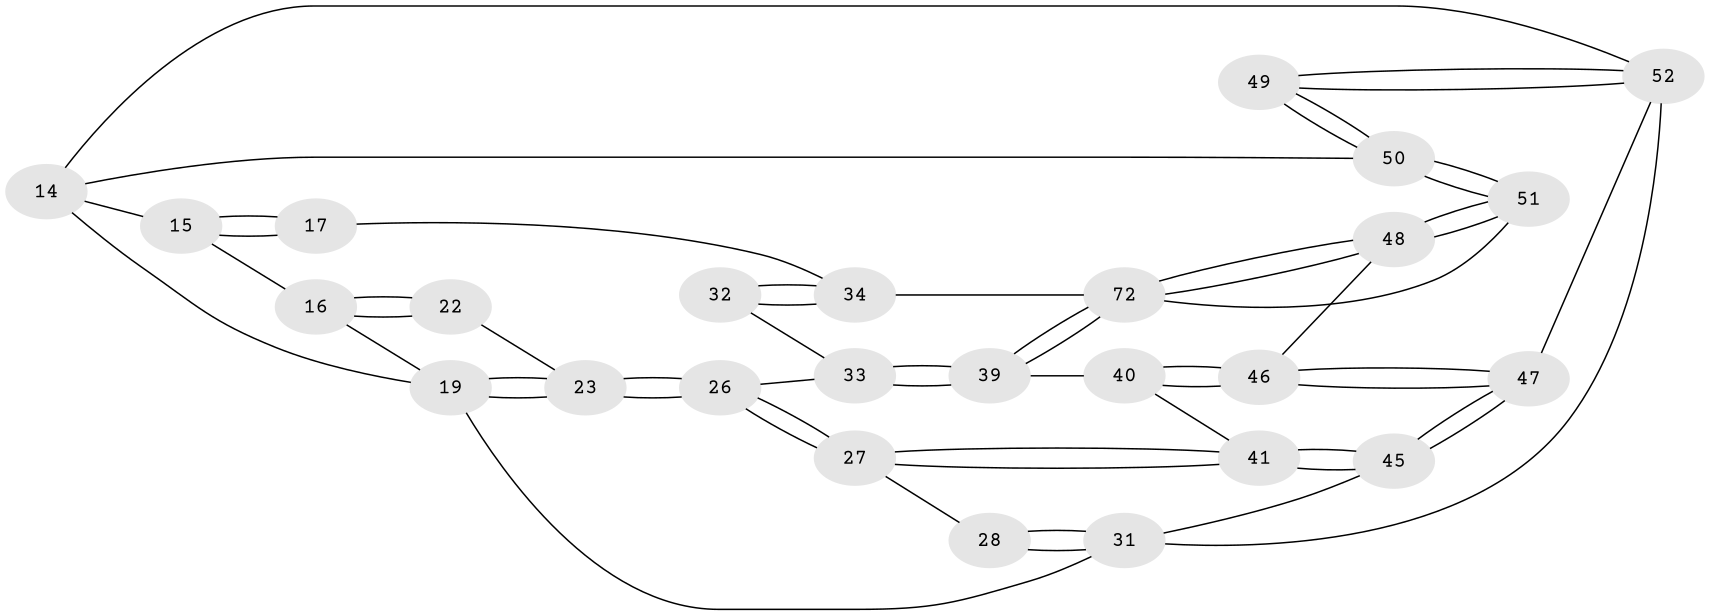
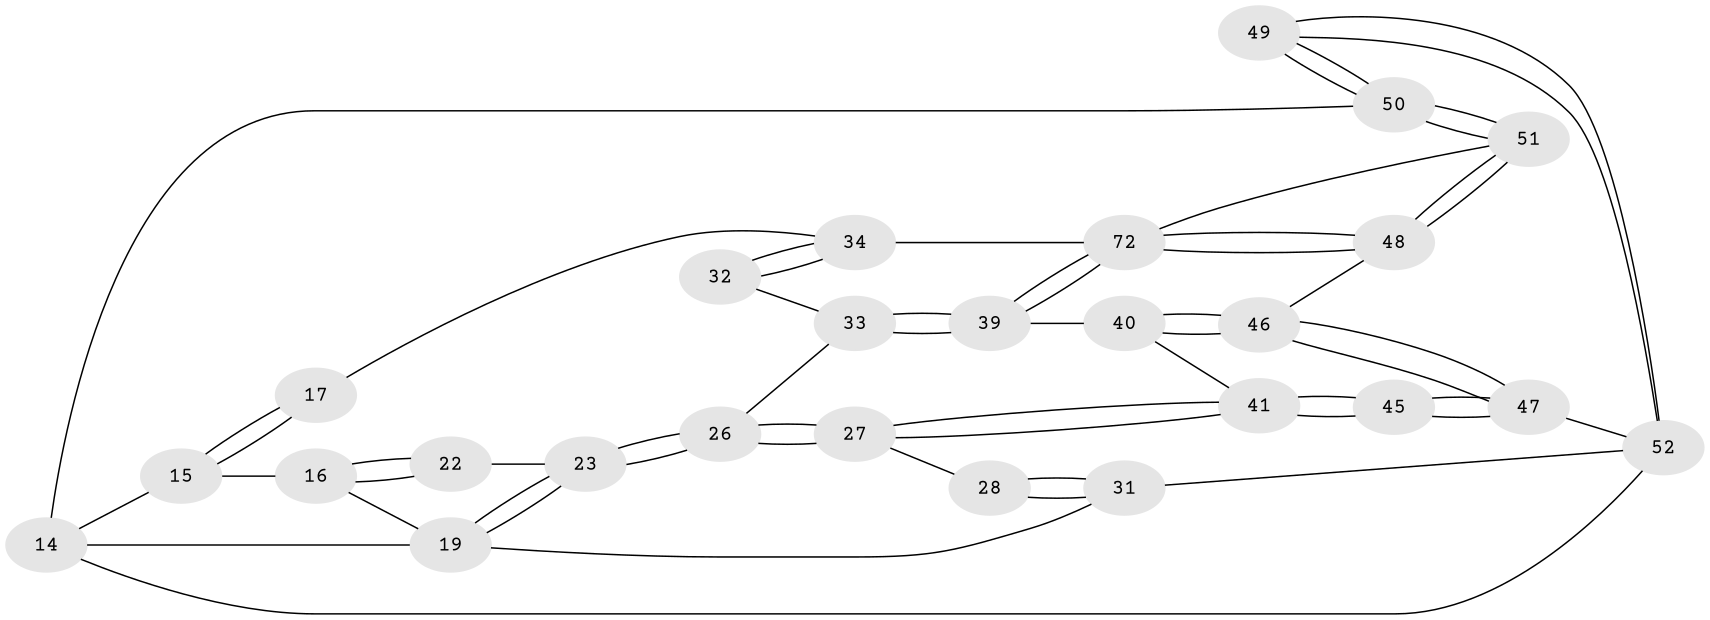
edge "45" -- "31": removed
